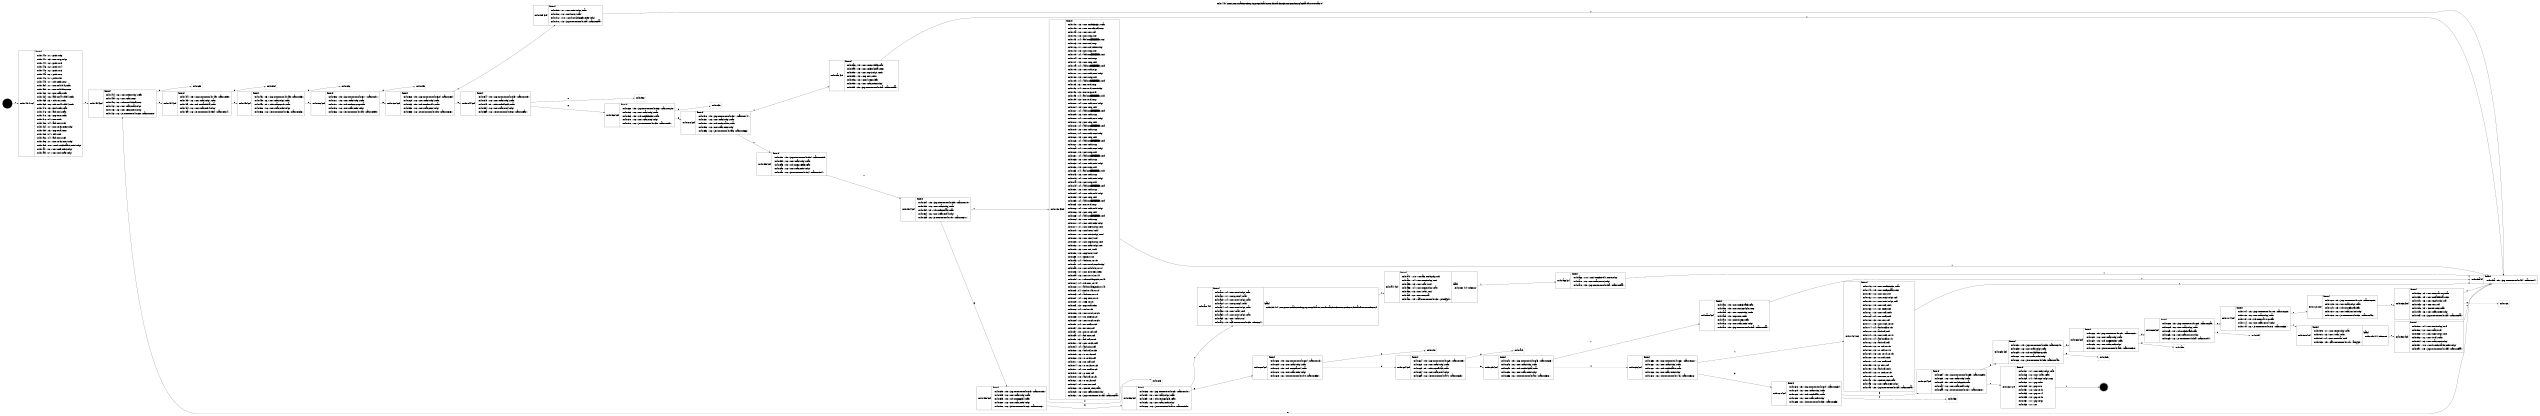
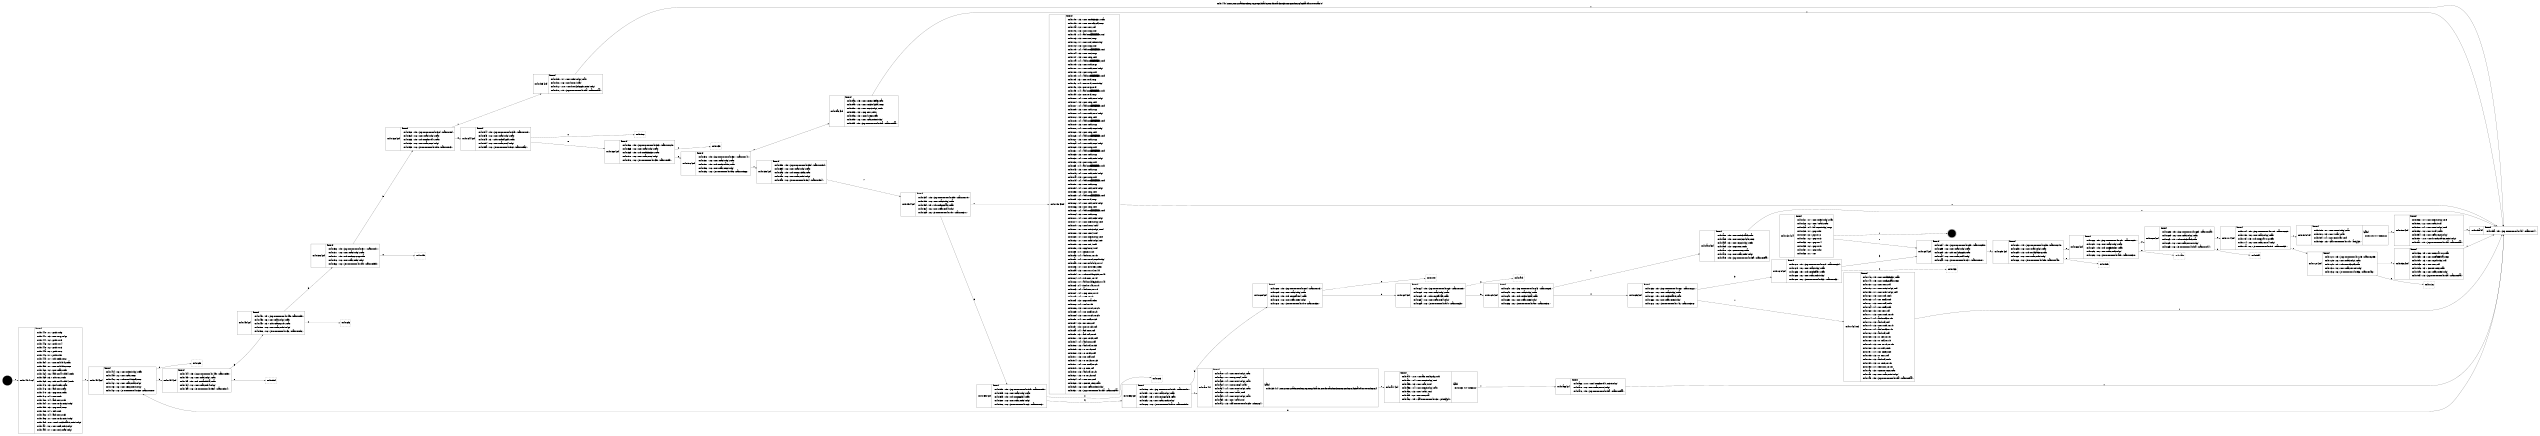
edge "0x401936 [30]" -> "0x40173c": now "0x401720 [28]" -> "0x40173c"
edge "0x401694 [28]" -> "0x401d21 [24]": reversed
